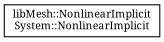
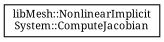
node "libMesh::NonlinearImplicit System::NonlinearImplicit": label "libMesh::NonlinearImplicit System::NonlinearImplicit" -> "libMesh::NonlinearImplicit System::ComputeJacobian"
